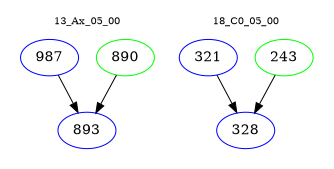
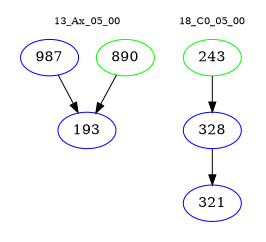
edge "321" -> "328": reversed
node "893": label "893" -> "193"
